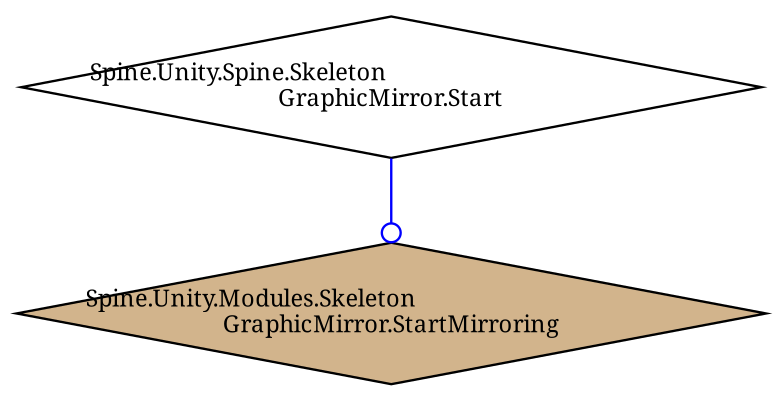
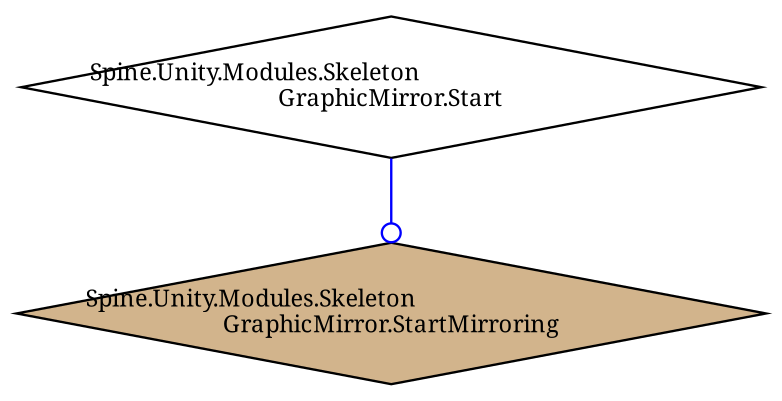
node "Spine.Unity.Spine.Skeleton GraphicMirror.Start": label "Spine.Unity.Spine.Skeleton GraphicMirror.Start" -> "Spine.Unity.Modules.Skeleton GraphicMirror.Start"
